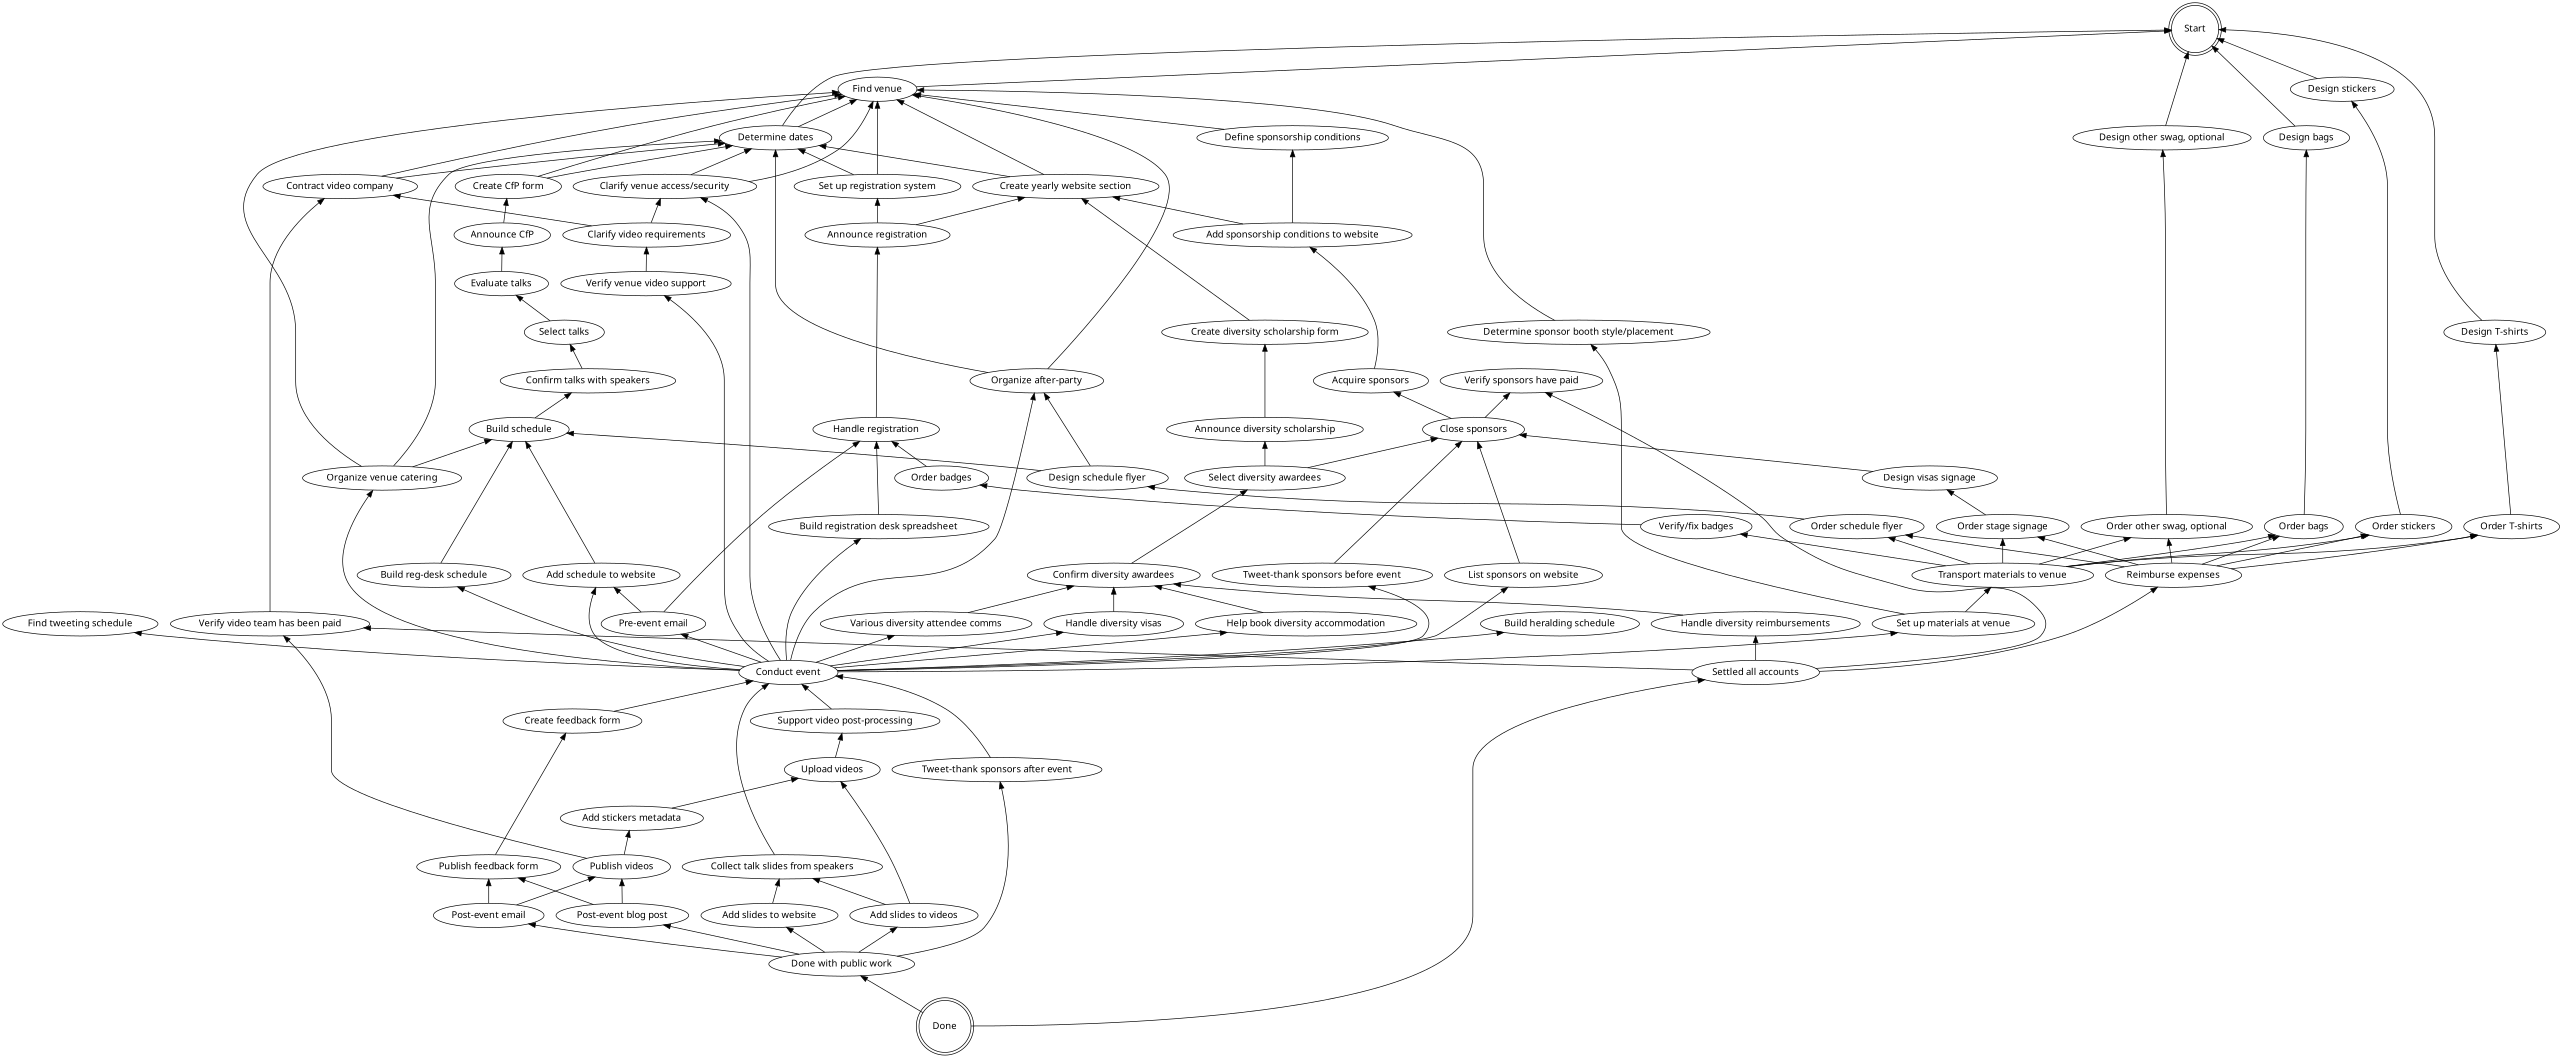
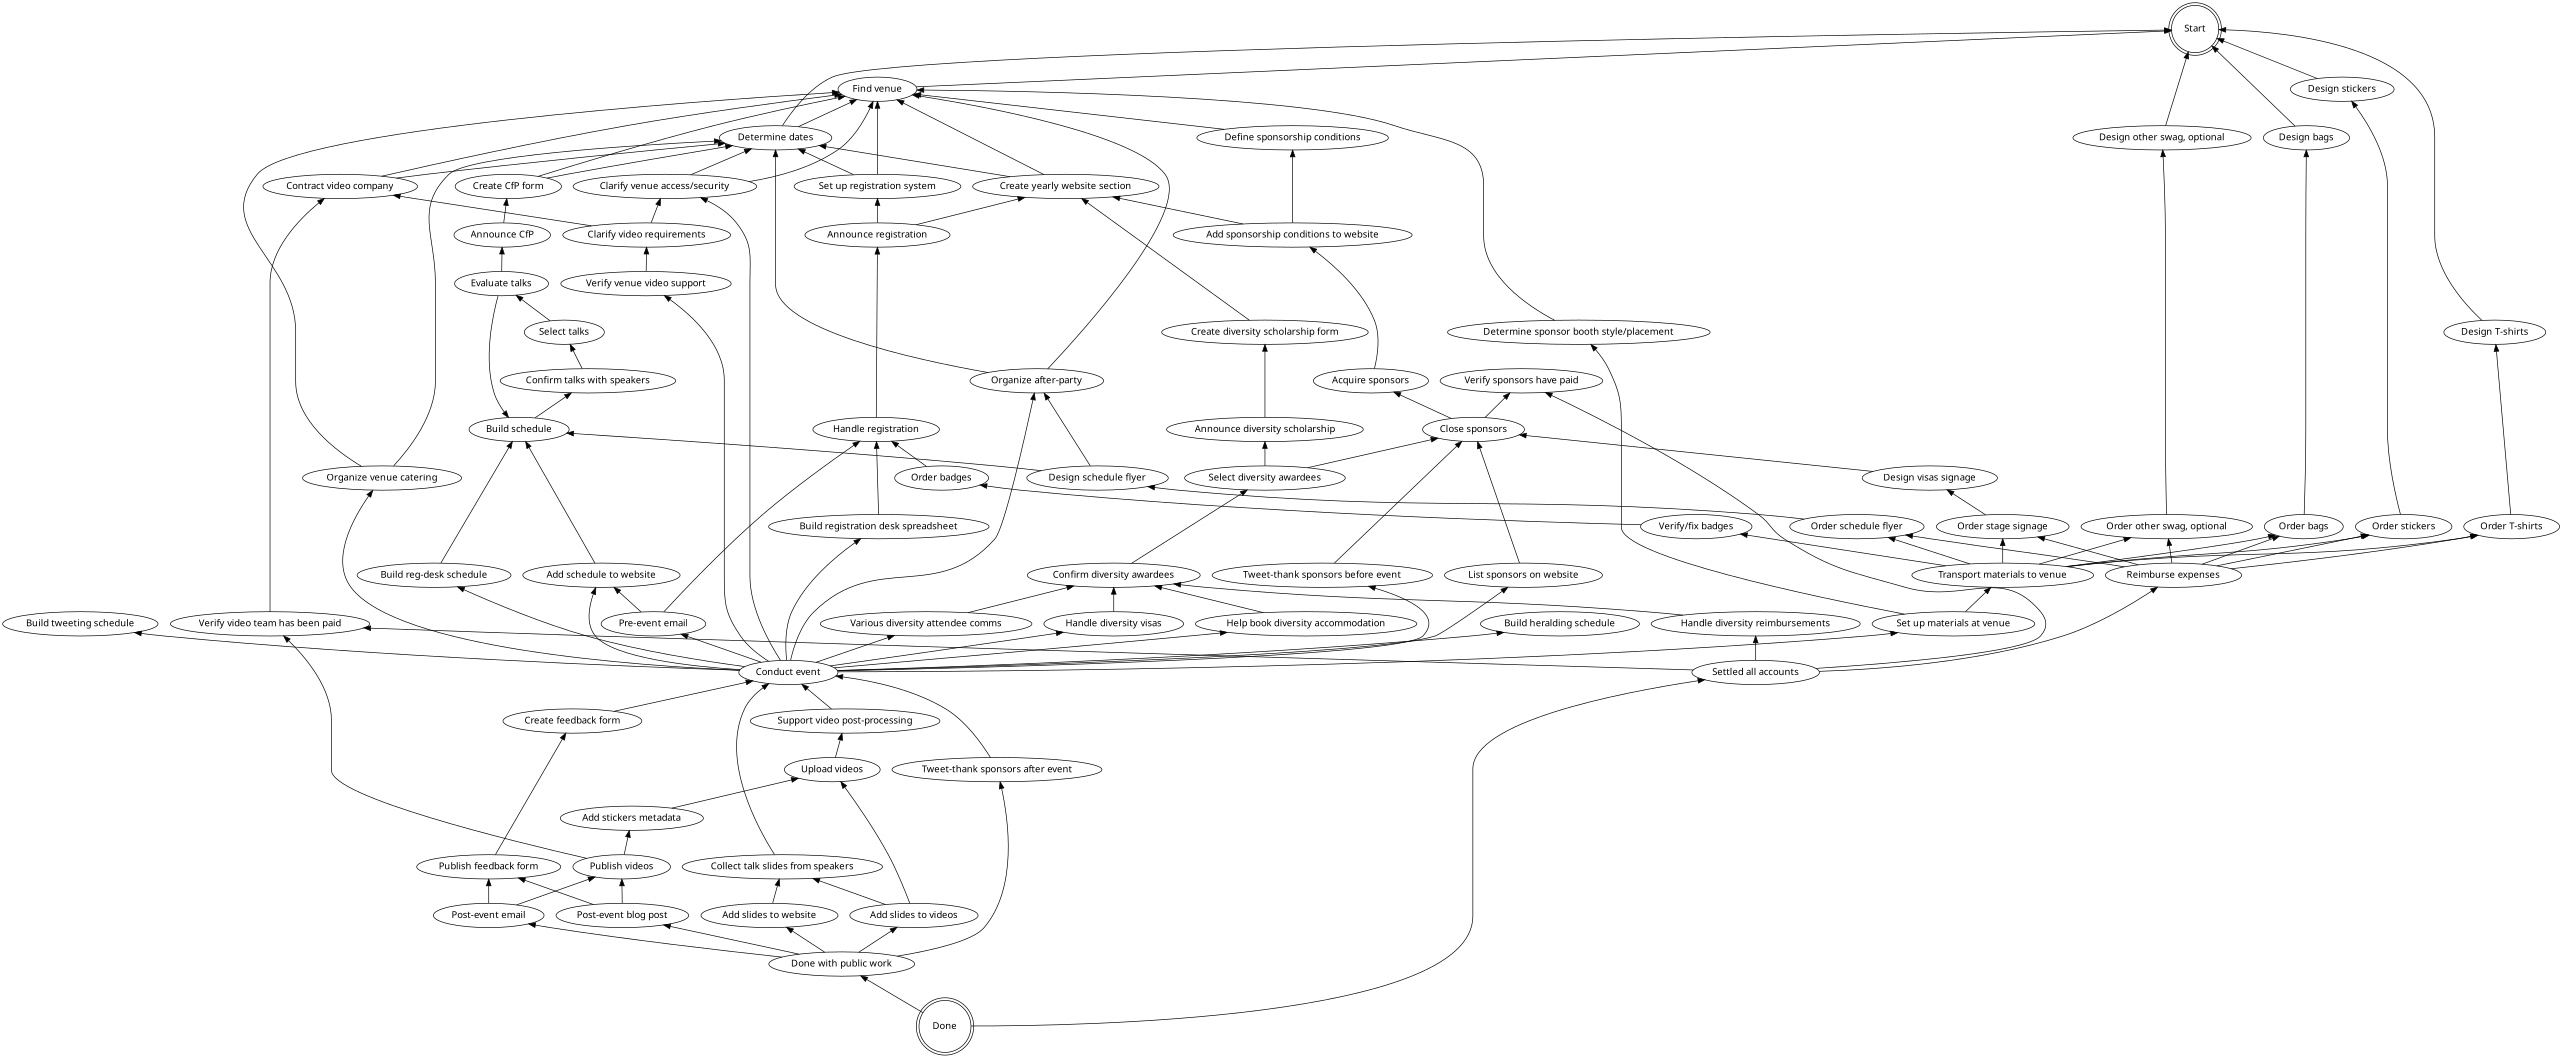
edge "Organize venue catering" -> "Build schedule": now "Evaluate talks" -> "Build schedule"
node "Find tweeting schedule": label "Find tweeting schedule" -> "Build tweeting schedule"
